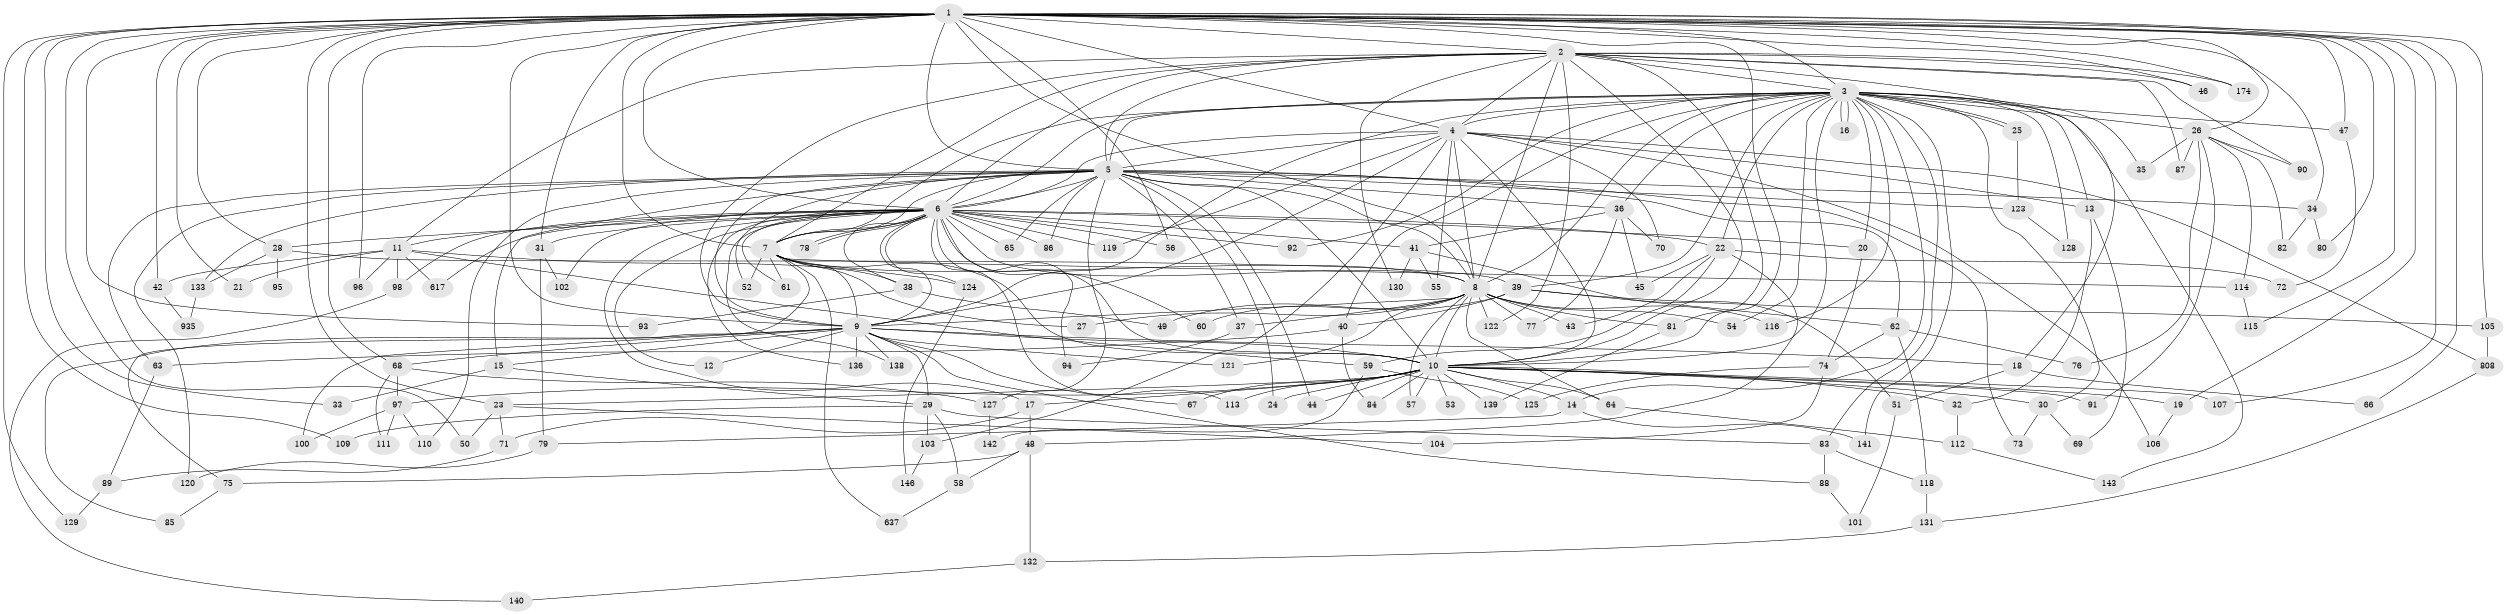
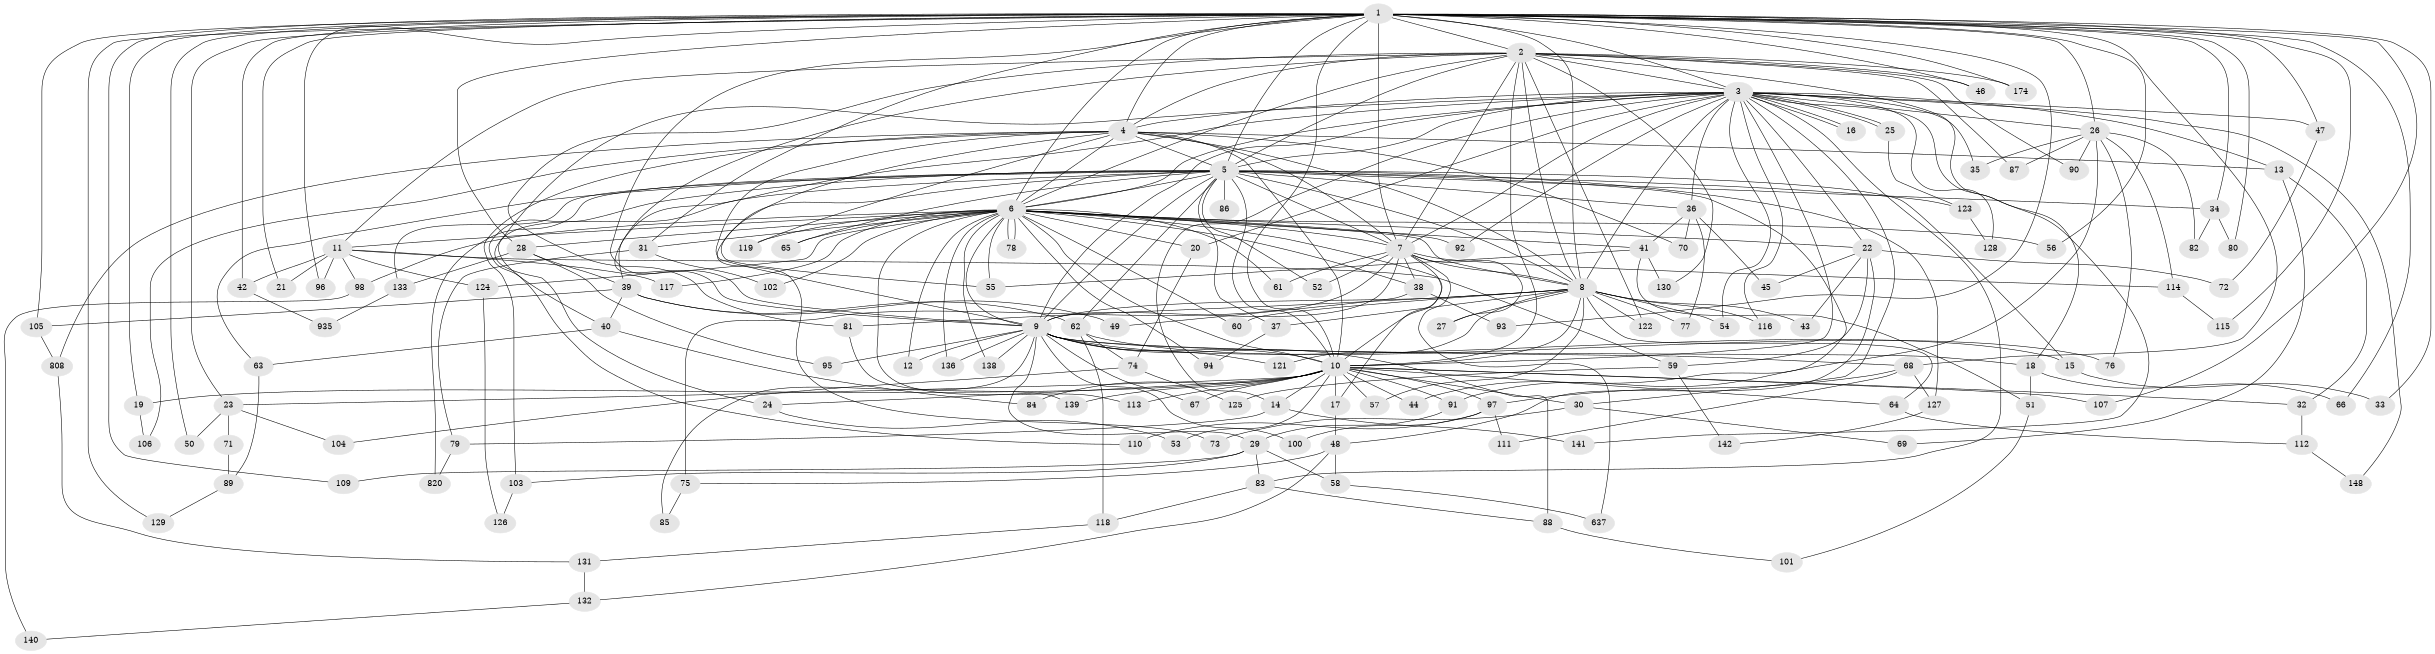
edge "4" -- "7": added
edge "6" -- "86": now "6" -- "55"
node "617": label "617" -> "117"
edge "9" -- "95": added
edge "15" -- "29": now "91" -- "29"
edge "24" -- "53": added
edge "17" -- "71": removed
node "120": label "120" -> "820"
node "146": label "146" -> "126"
node "143": label "143" -> "148"
